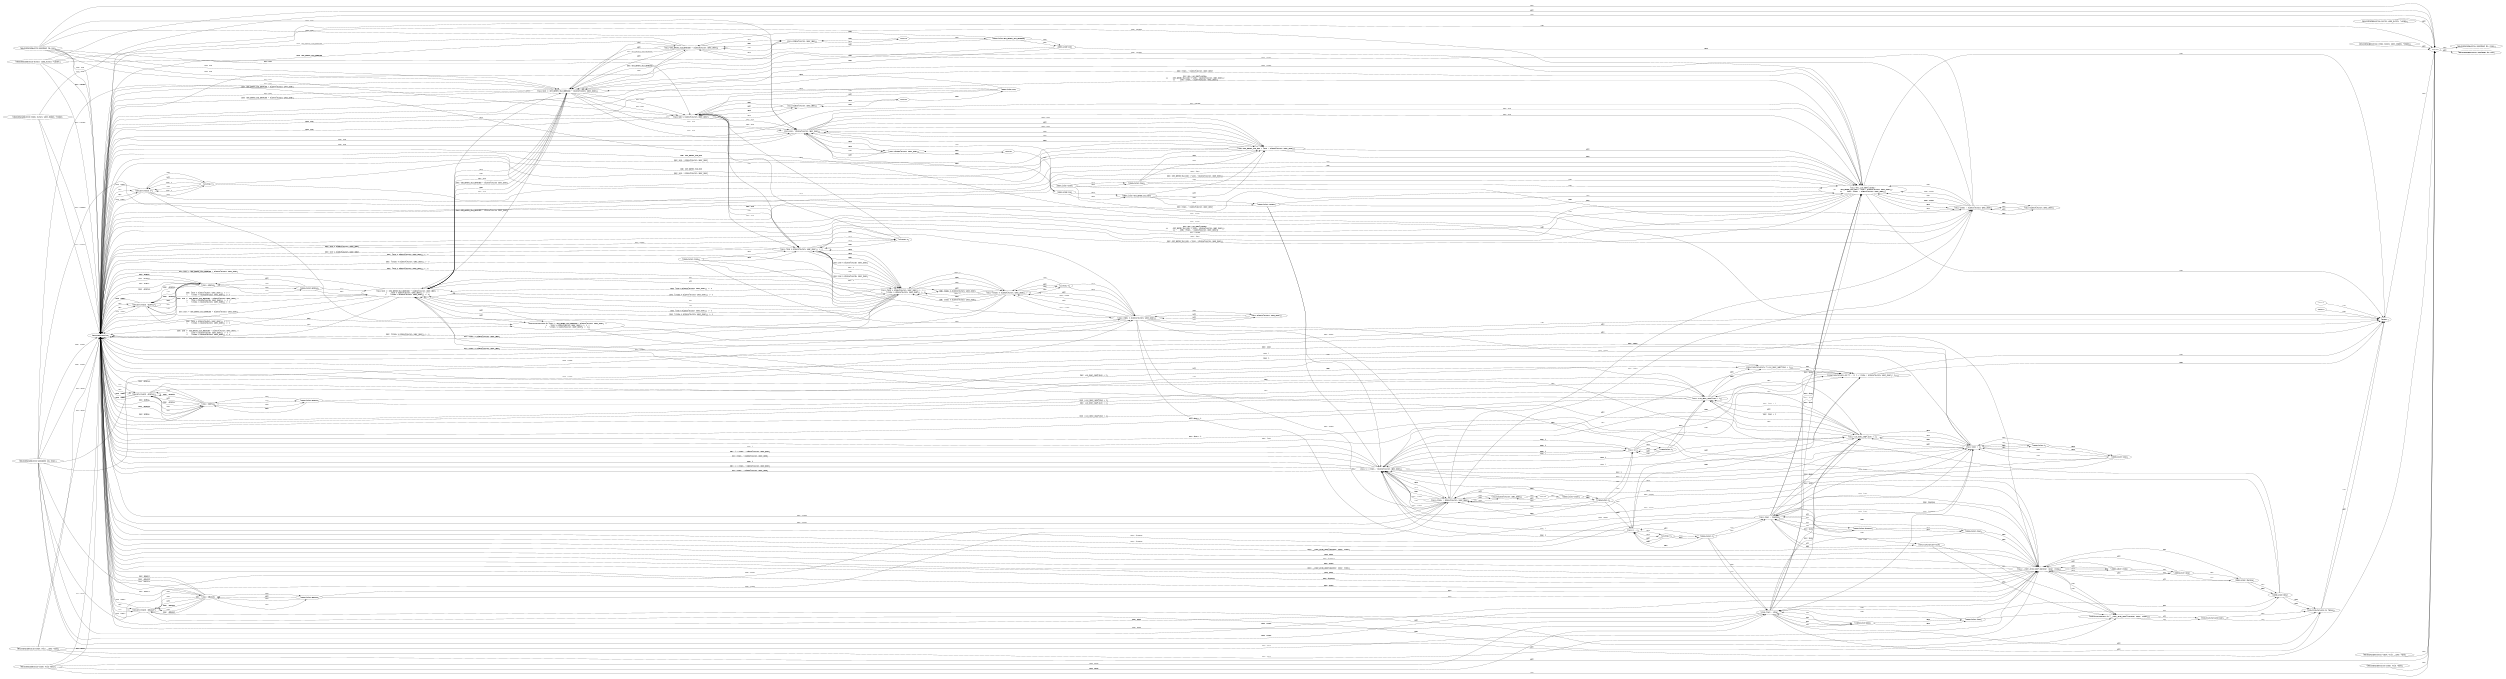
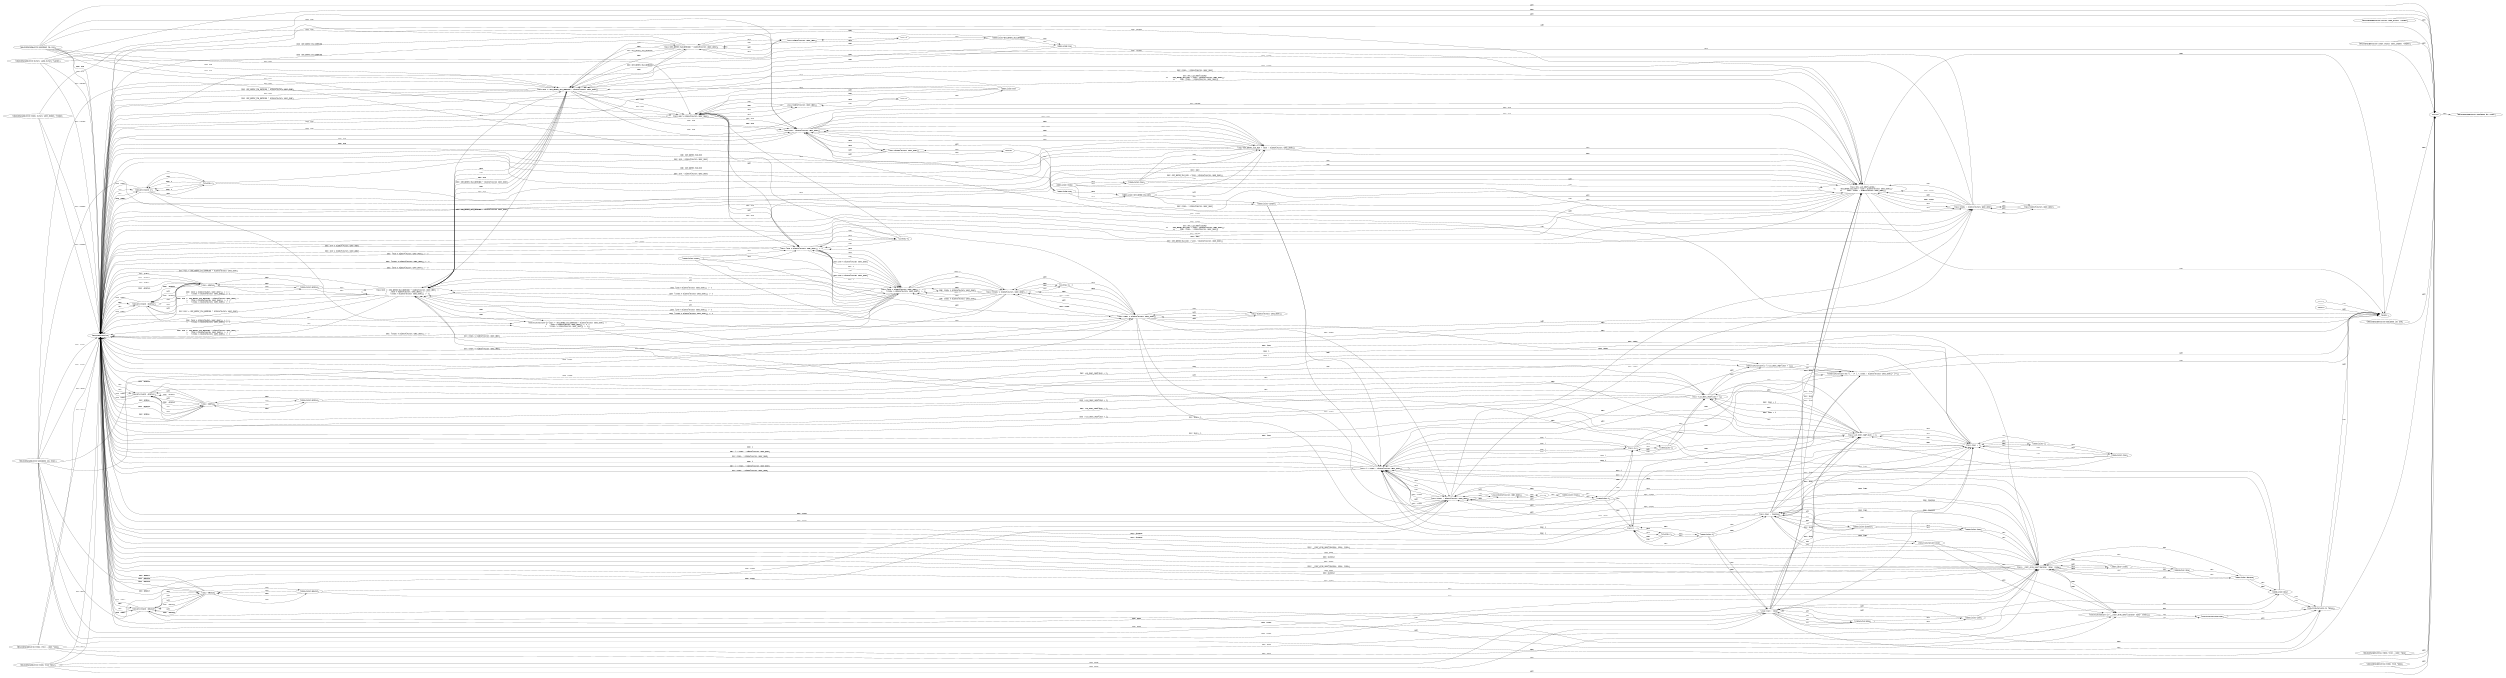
edge "1000100" -> "(MethodParameterOut,unsigned int pos)": reversed
